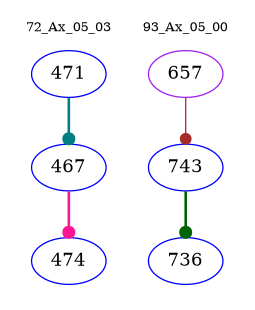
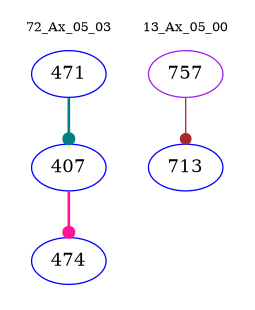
cluster "93_Ax_05_00": label "93_Ax_05_00" -> "13_Ax_05_00"
node "657": label "657" -> "757"
node "467": label "467" -> "407"
node "743": label "743" -> "713"
node "736": removed
